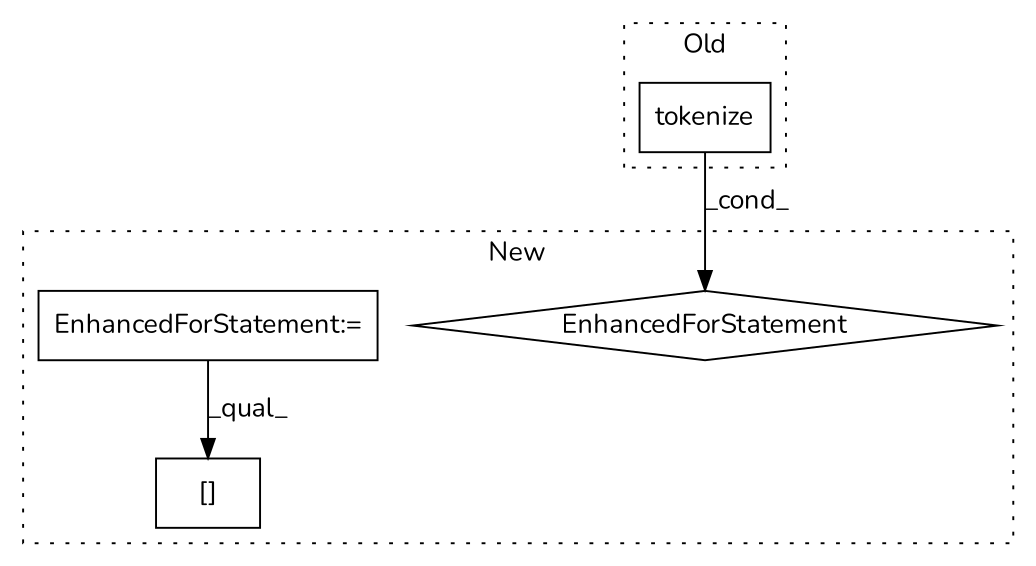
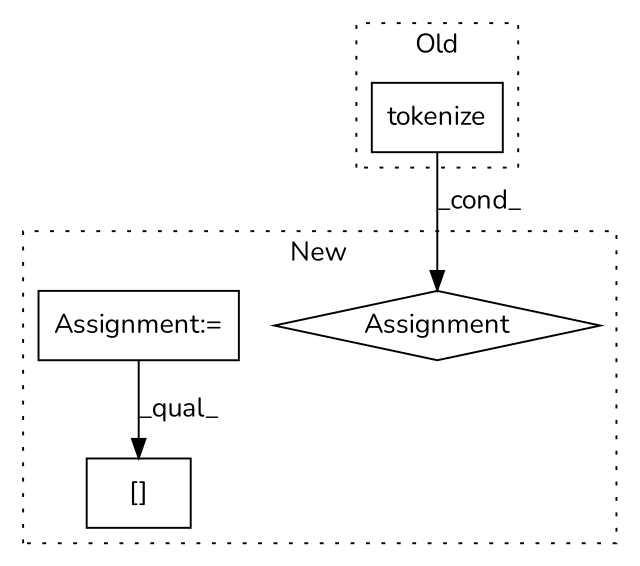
node "EnhancedForStatement:=": label "EnhancedForStatement:=" -> "Assignment:="
node "EnhancedForStatement": label "EnhancedForStatement" -> "Assignment"
